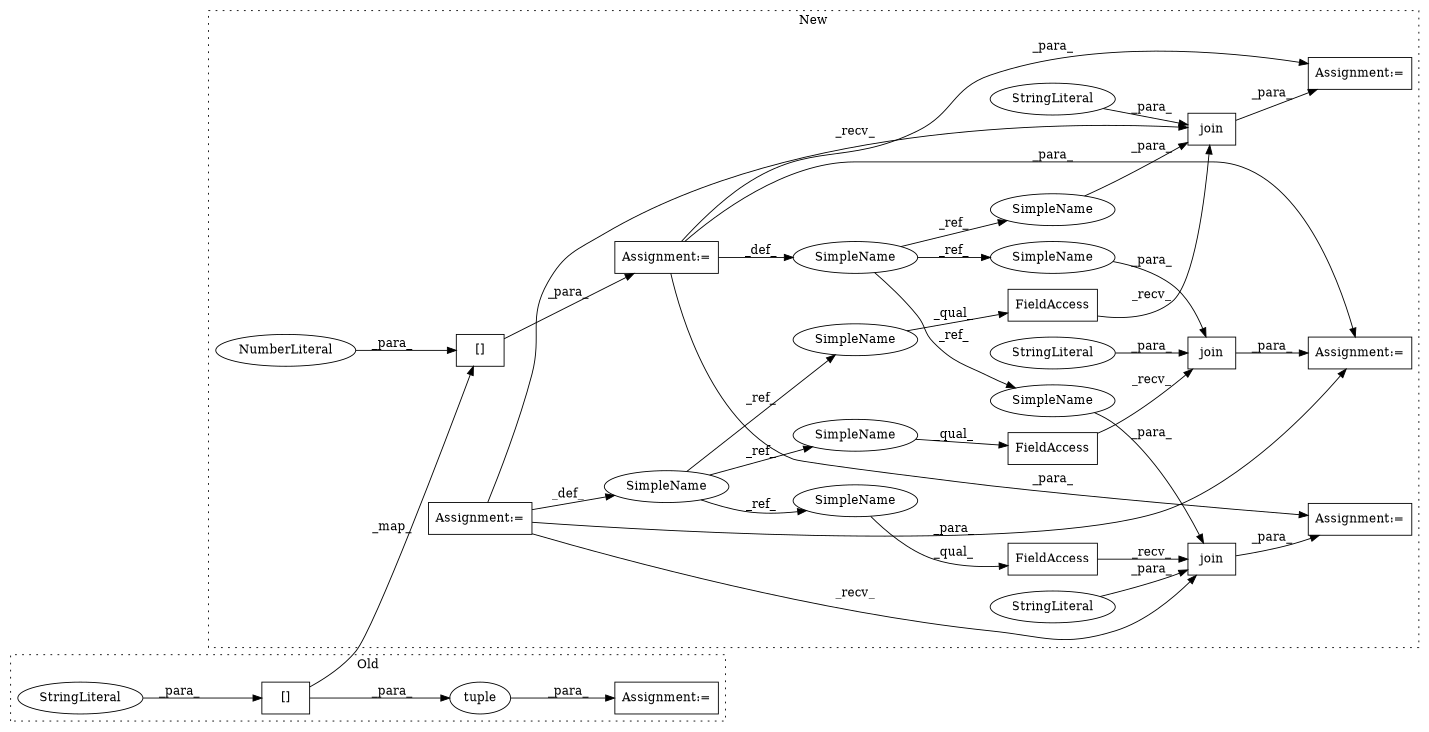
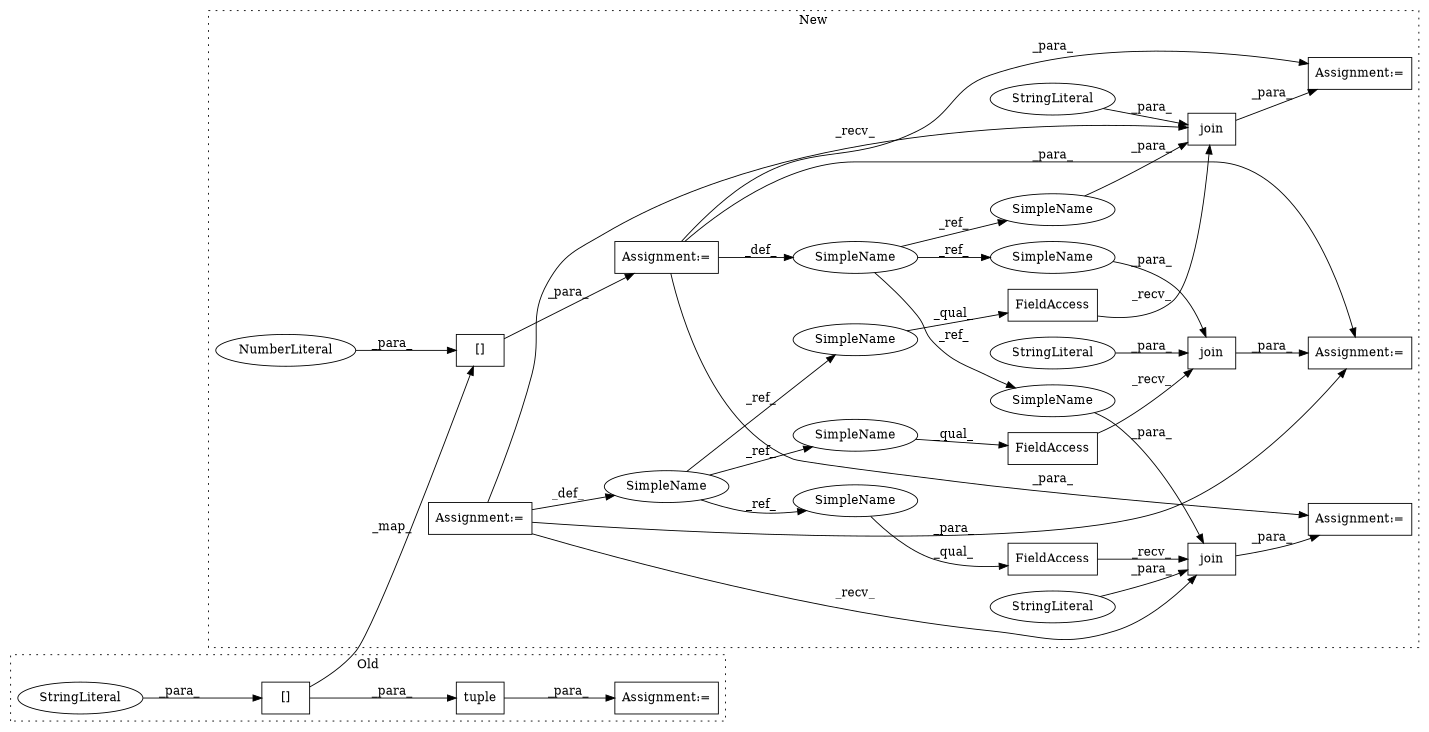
node "tuple": shape ellipse -> box
